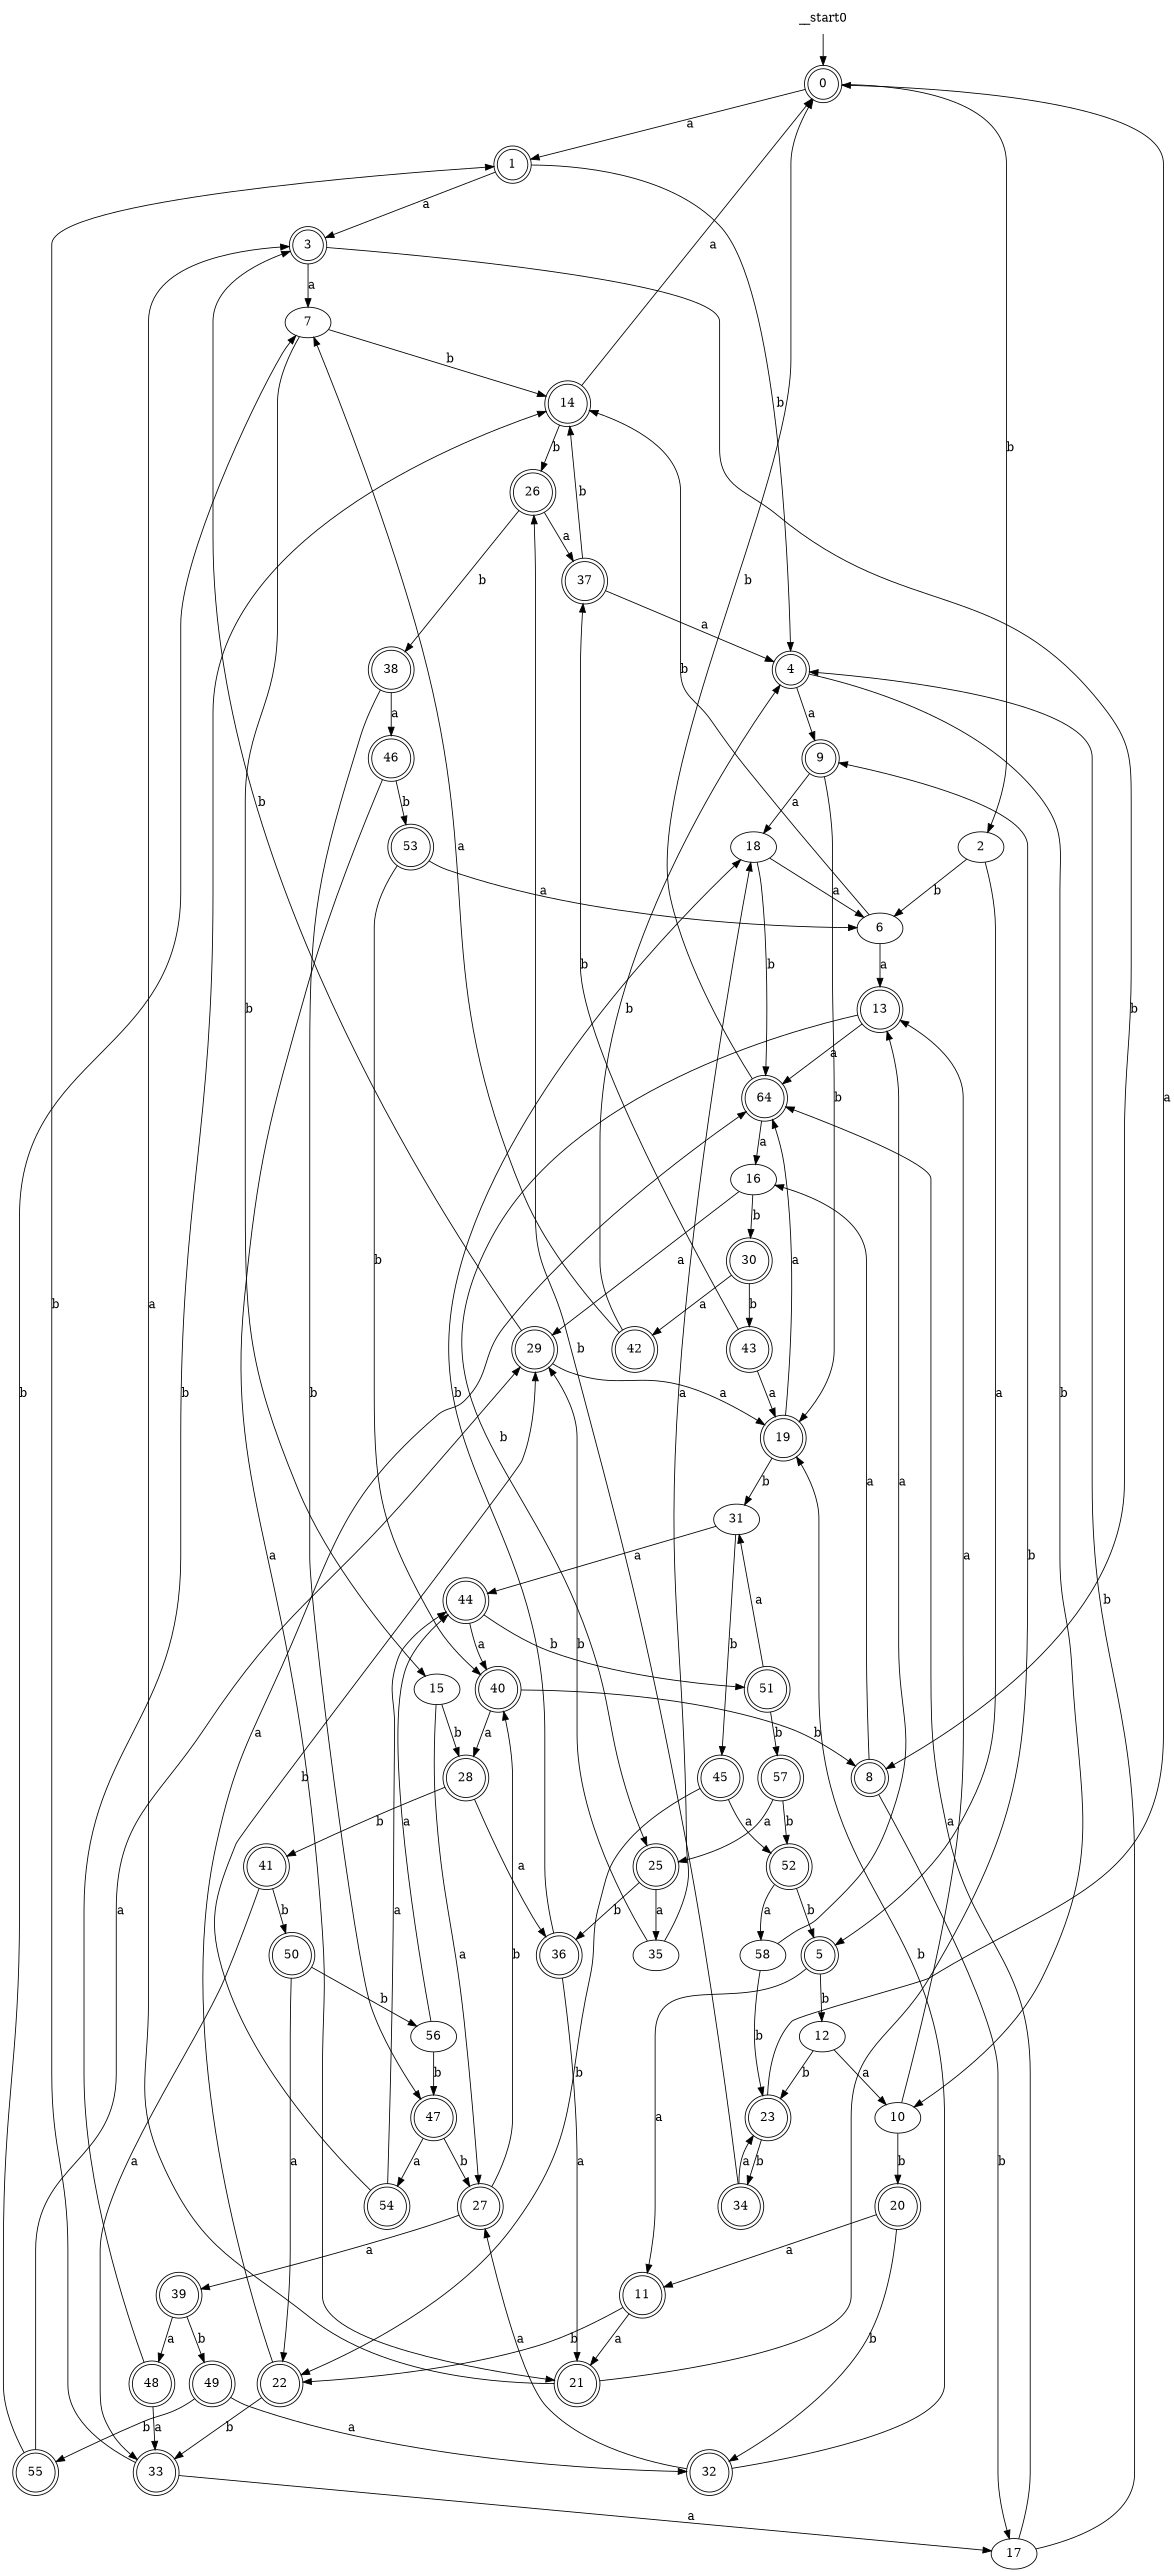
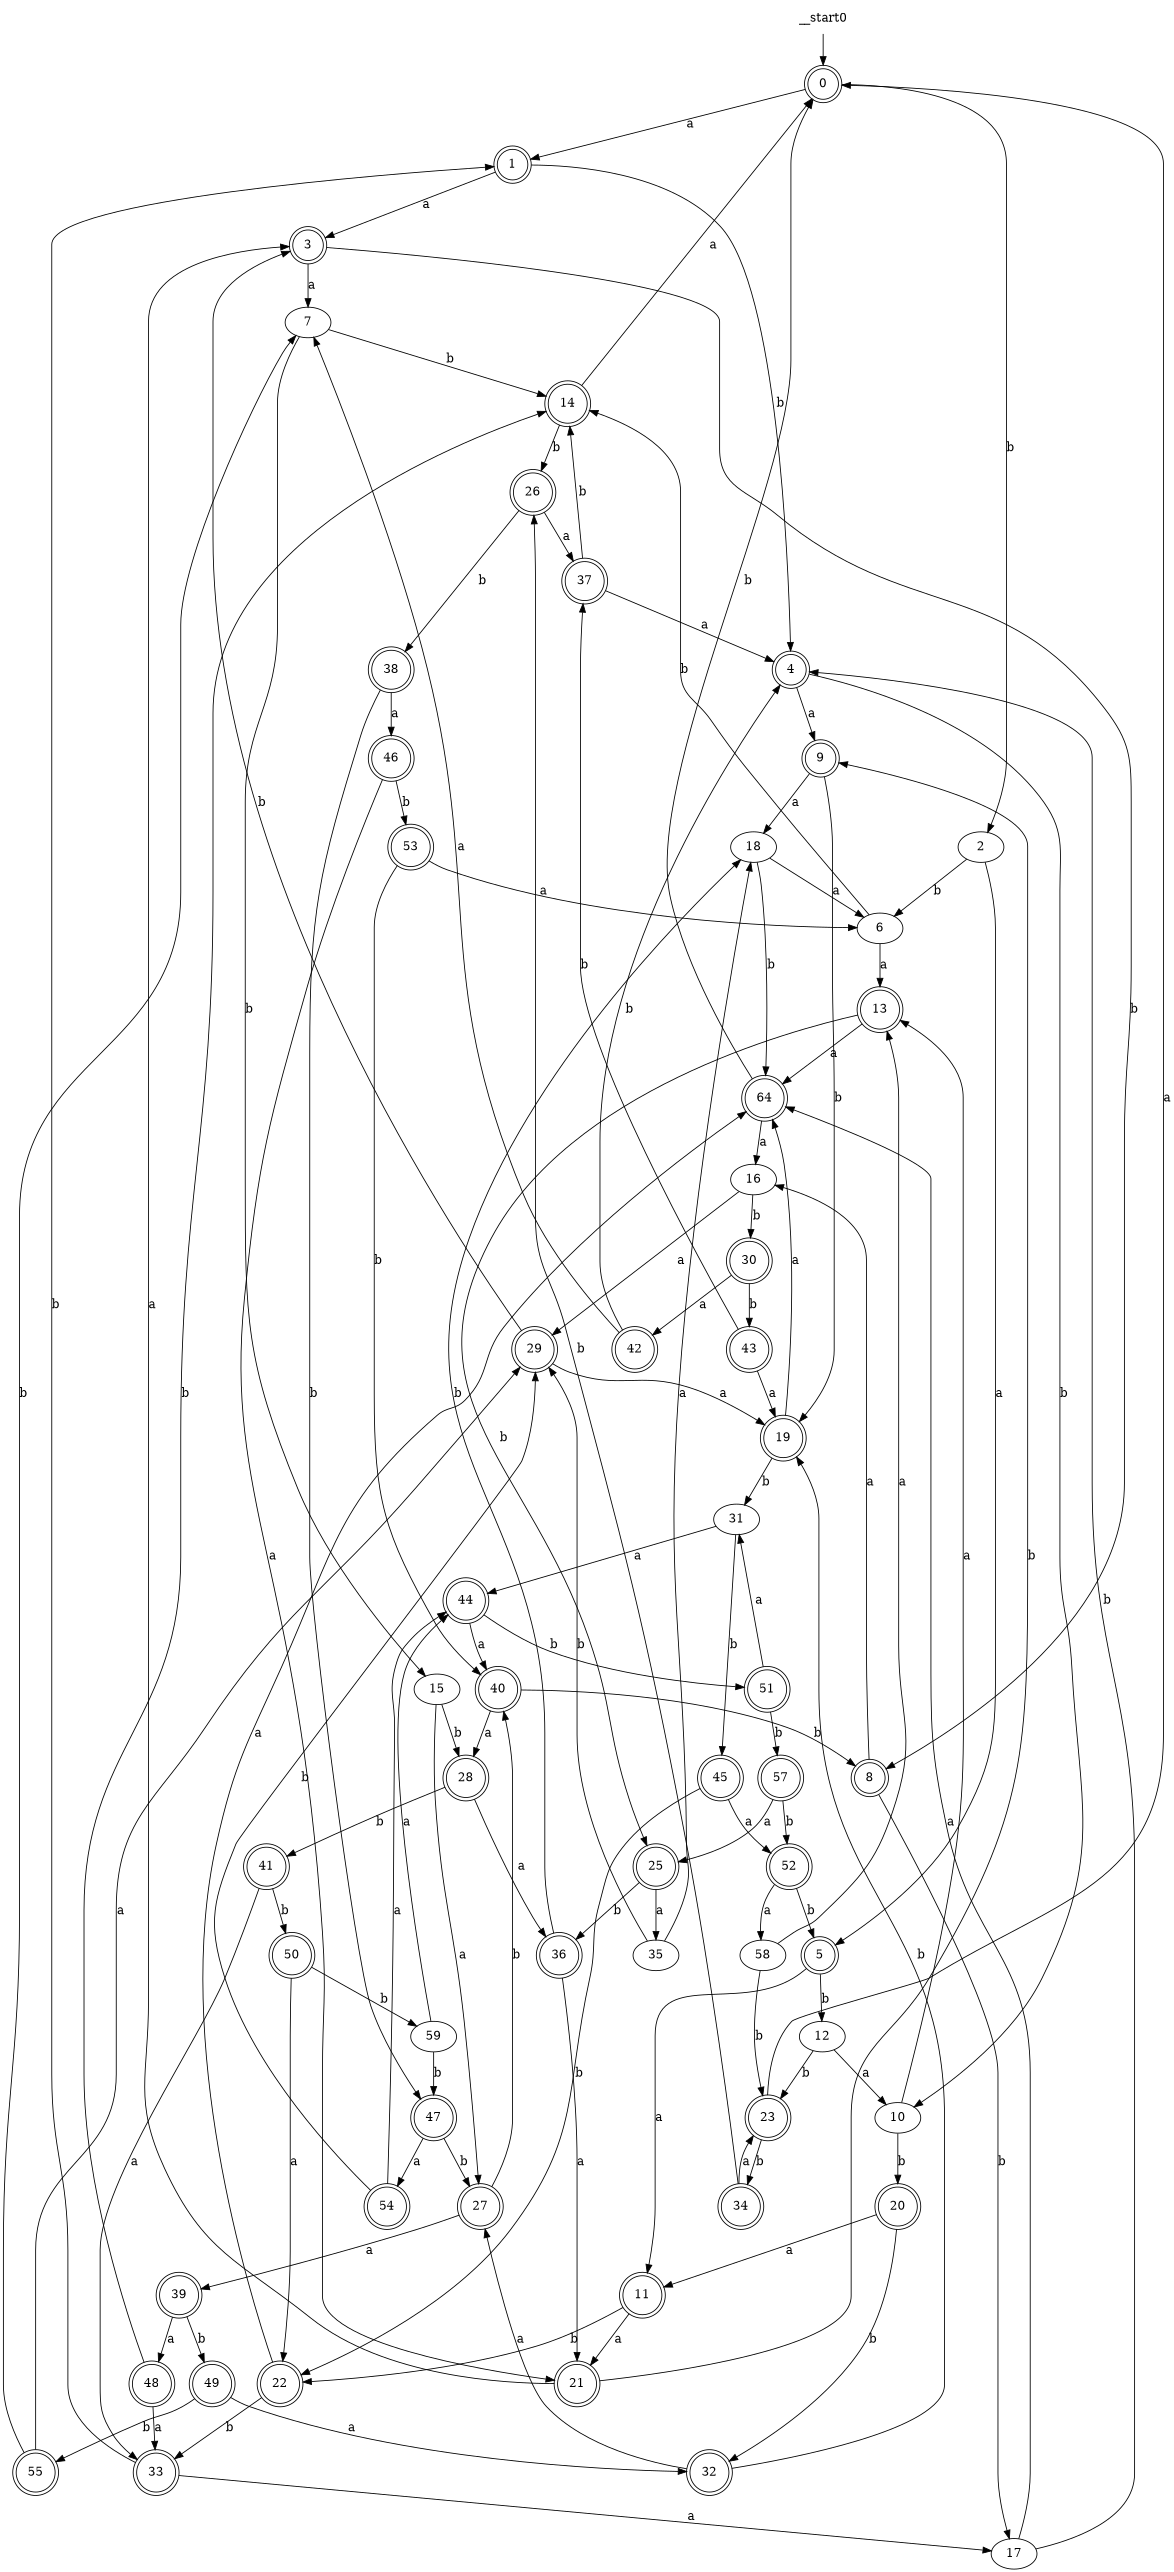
node "56": label "56" -> "59"
